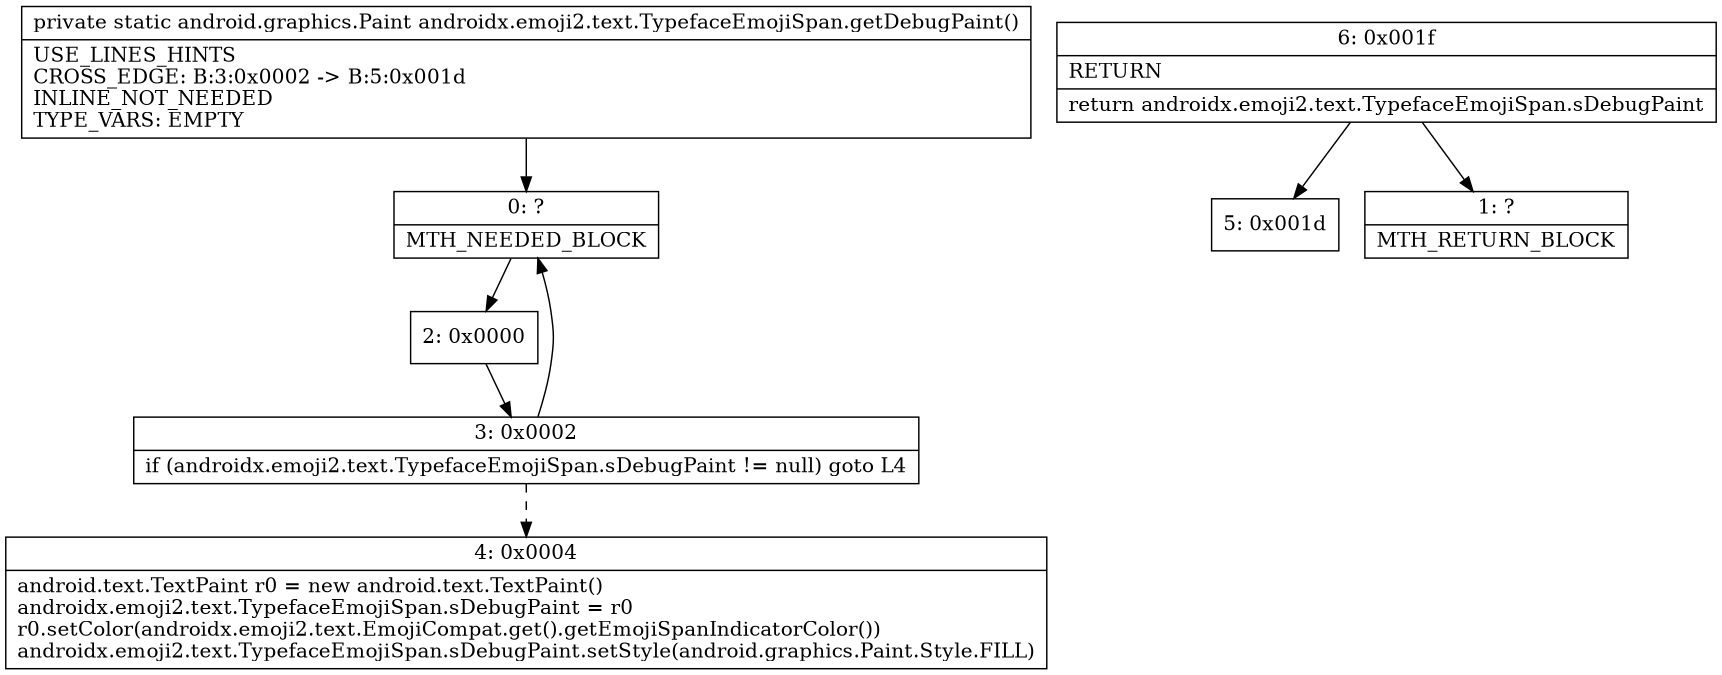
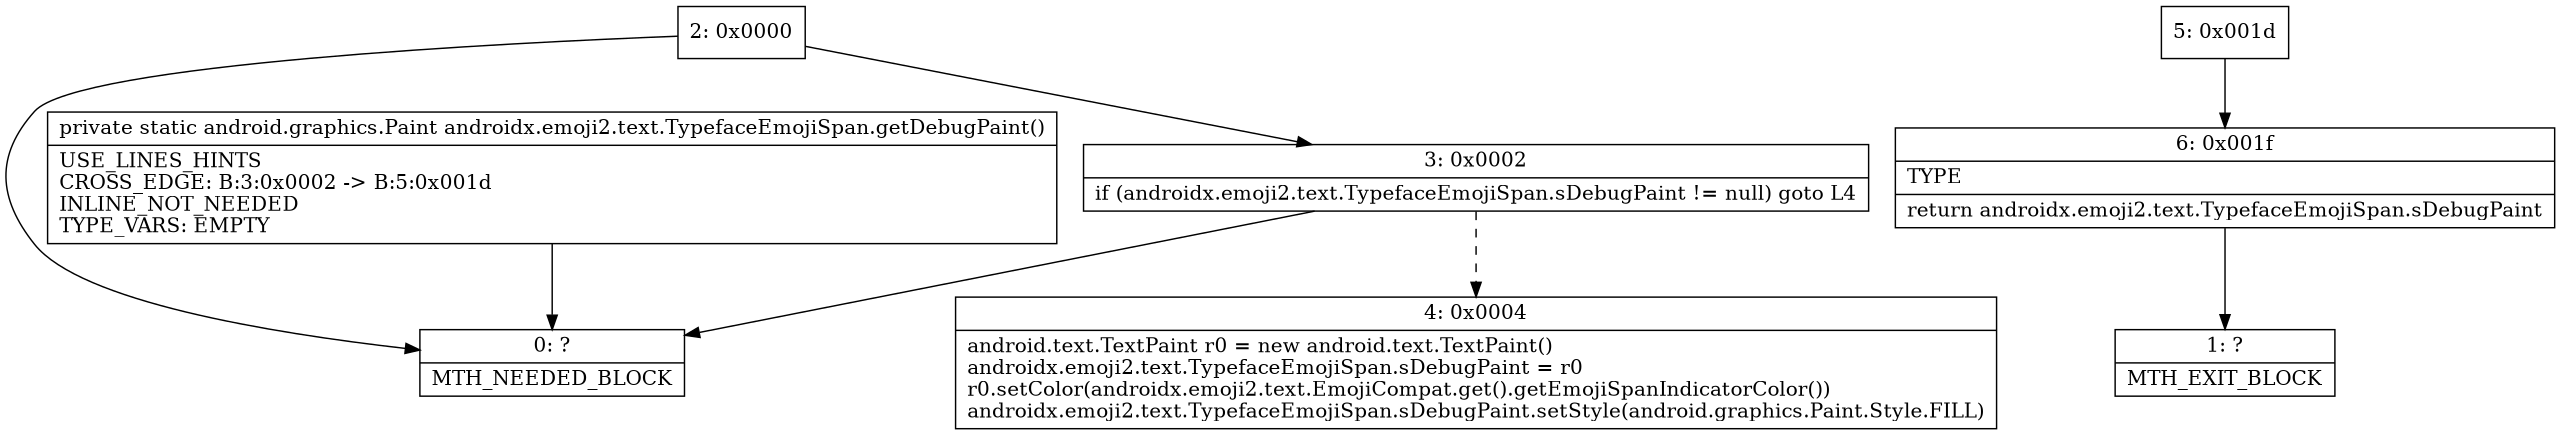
node "6: 0x001f": text "RETURN" -> "TYPE"
edge "6: 0x001f" -> "5: 0x001d": reversed
node "1: ?": text "MTH_RETURN_BLOCK" -> "MTH_EXIT_BLOCK"
edge "0: ?" -> "2: 0x0000": reversed
